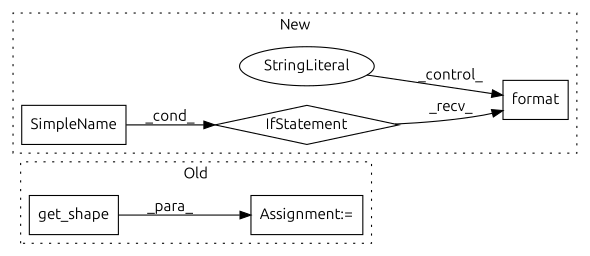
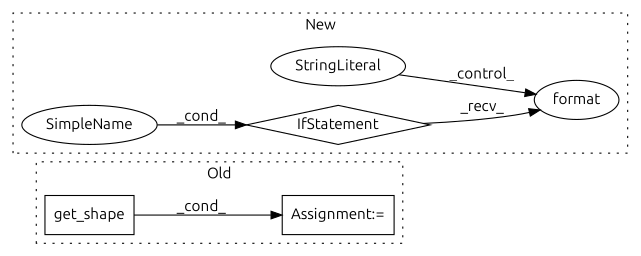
node "format": shape box -> ellipse
node "SimpleName": shape box -> ellipse
edge "get_shape" -> "Assignment:=": label "_para_" -> "_cond_"
